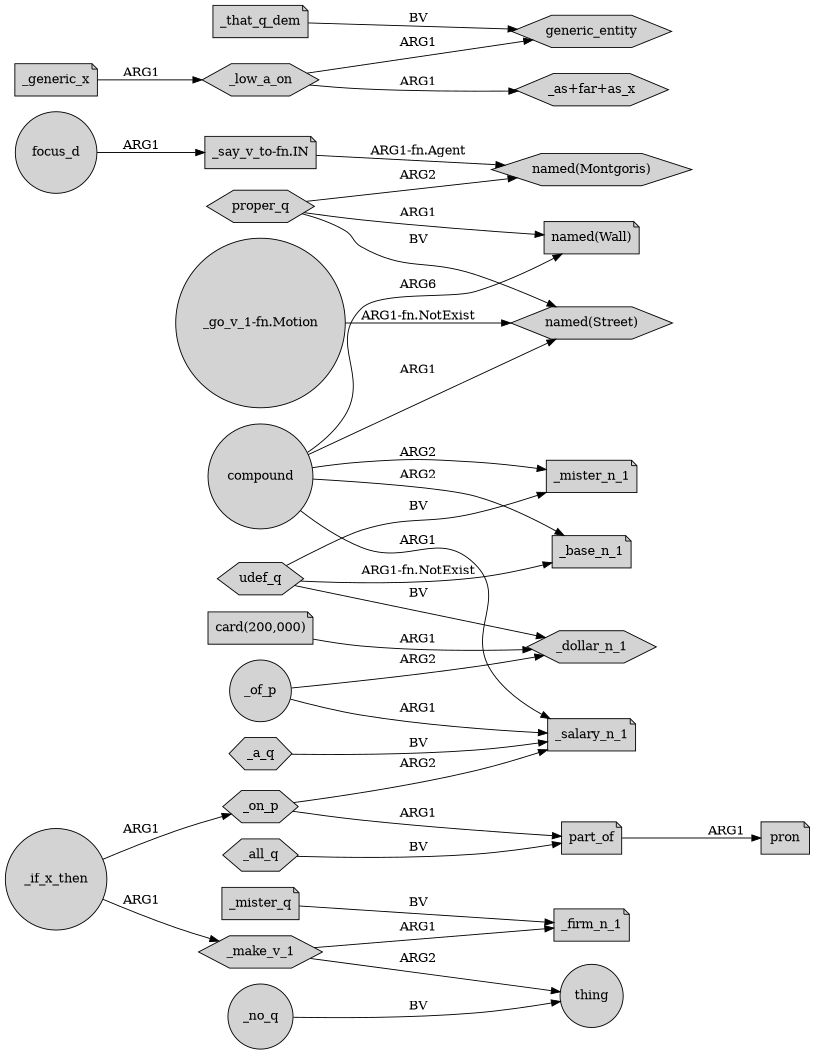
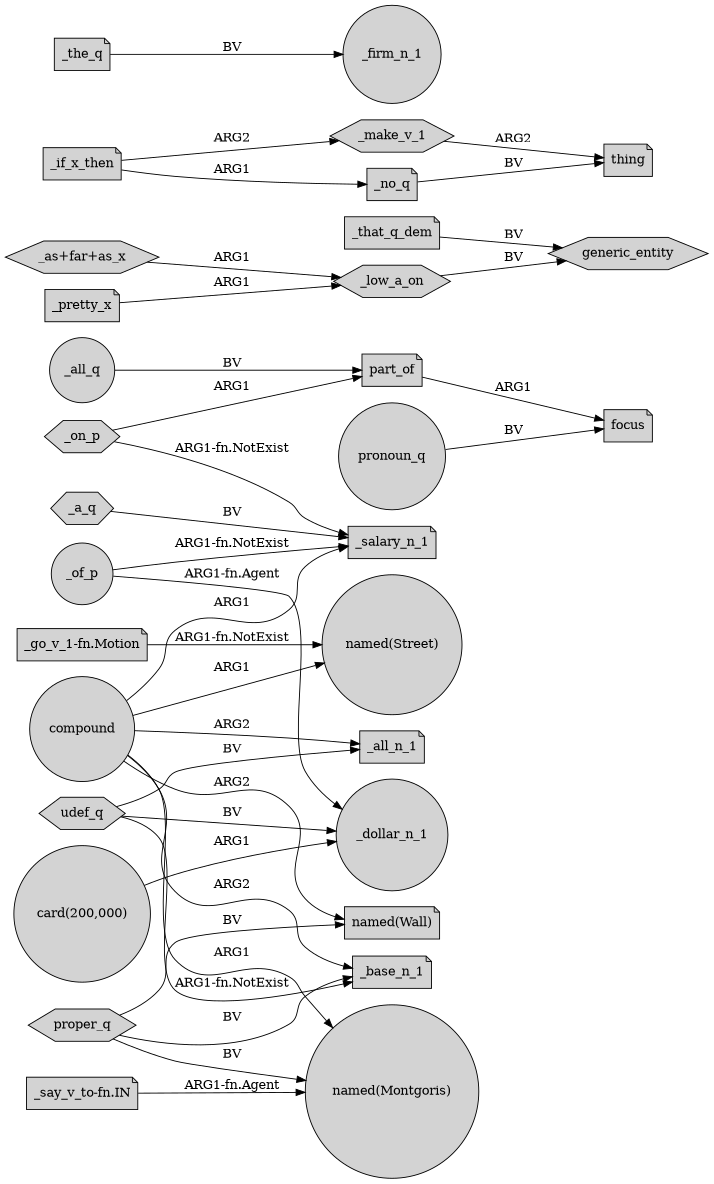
edge "_low_a_on" -> "generic_entity": label "ARG1" -> "BV"
node "_generic_x": label "_generic_x" -> "_pretty_x"
edge "_low_a_on" -> "_as+far+as_x": reversed
node "focus_d": removed
node "named(Montgoris)": shape hexagon -> circle
edge "proper_q" -> "named(Montgoris)": label "ARG2" -> "BV"
edge "proper_q" -> "named(Wall)": label "ARG1" -> "BV"
edge "proper_q" -> "named(Street)": now "proper_q" -> "_base_n_1"
edge "compound" -> "named(Wall)": label "ARG6" -> "ARG2"
node "_go_v_1-fn.Motion": shape circle -> note
node "named(Street)": shape hexagon -> circle
node "pronoun_q": added
node "_mister_n_1": label "_mister_n_1" -> "_all_n_1"
node "card(200,000)": shape note -> circle
node "_dollar_n_1": shape hexagon -> circle
edge "_of_p" -> "_dollar_n_1": label "ARG2" -> "ARG1-fn.Agent"
edge "_of_p" -> "_salary_n_1": label "ARG1" -> "ARG1-fn.NotExist"
edge "_on_p" -> "_salary_n_1": label "ARG2" -> "ARG1-fn.NotExist"
edge "_if_x_then" -> "_on_p": now "_if_x_then" -> "_no_q"
node "pron": label "pron" -> "focus"
node "_all_q": shape hexagon -> circle
node "_if_x_then": shape circle -> note
edge "_if_x_then" -> "_make_v_1": label "ARG1" -> "ARG2"
node "_mister_q": label "_mister_q" -> "_the_q"
node "_firm_n_1": shape note -> circle
edge "_make_v_1" -> "_firm_n_1": removed, label "ARG1"
edge "compound" -> "named(Montgoris)": added, label "ARG1"
node "thing": shape circle -> note
node "_no_q": shape circle -> note
